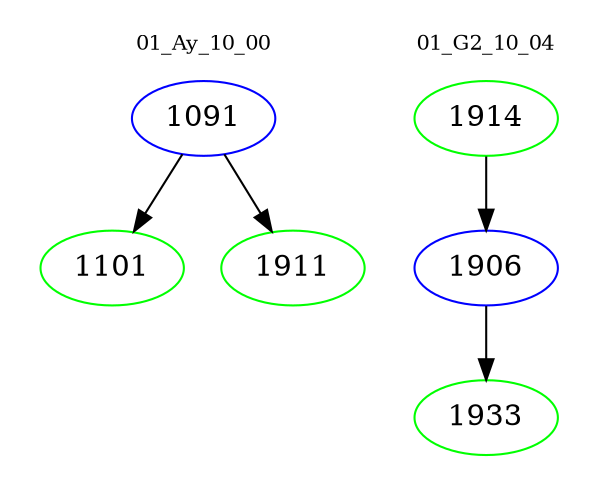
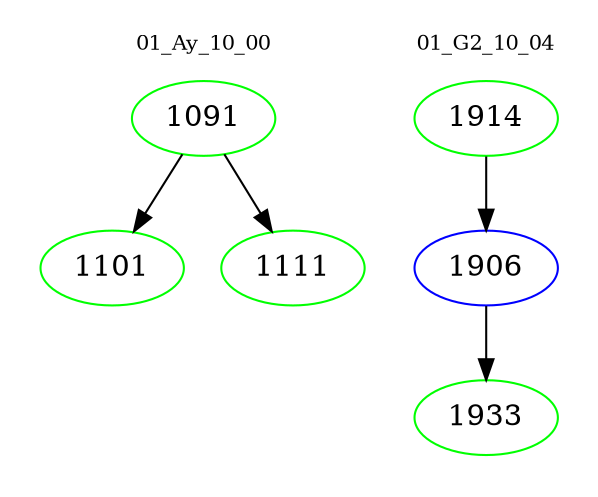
node "1091": color blue -> green
node "1911": label "1911" -> "1111"
